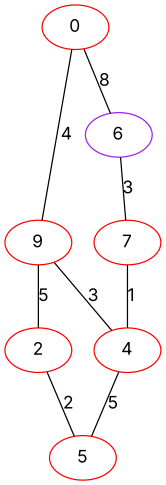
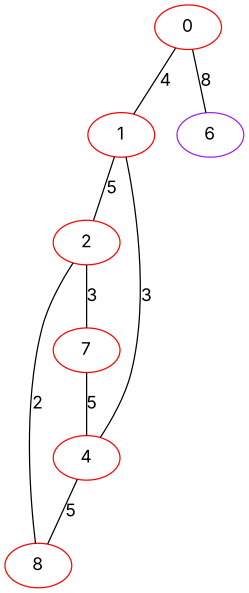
edge "6" -- "7": now "2" -- "7"
node "9": label "9" -> "1"
edge "7" -- "4": label "1" -> "5"
node "5": label "5" -> "8"
